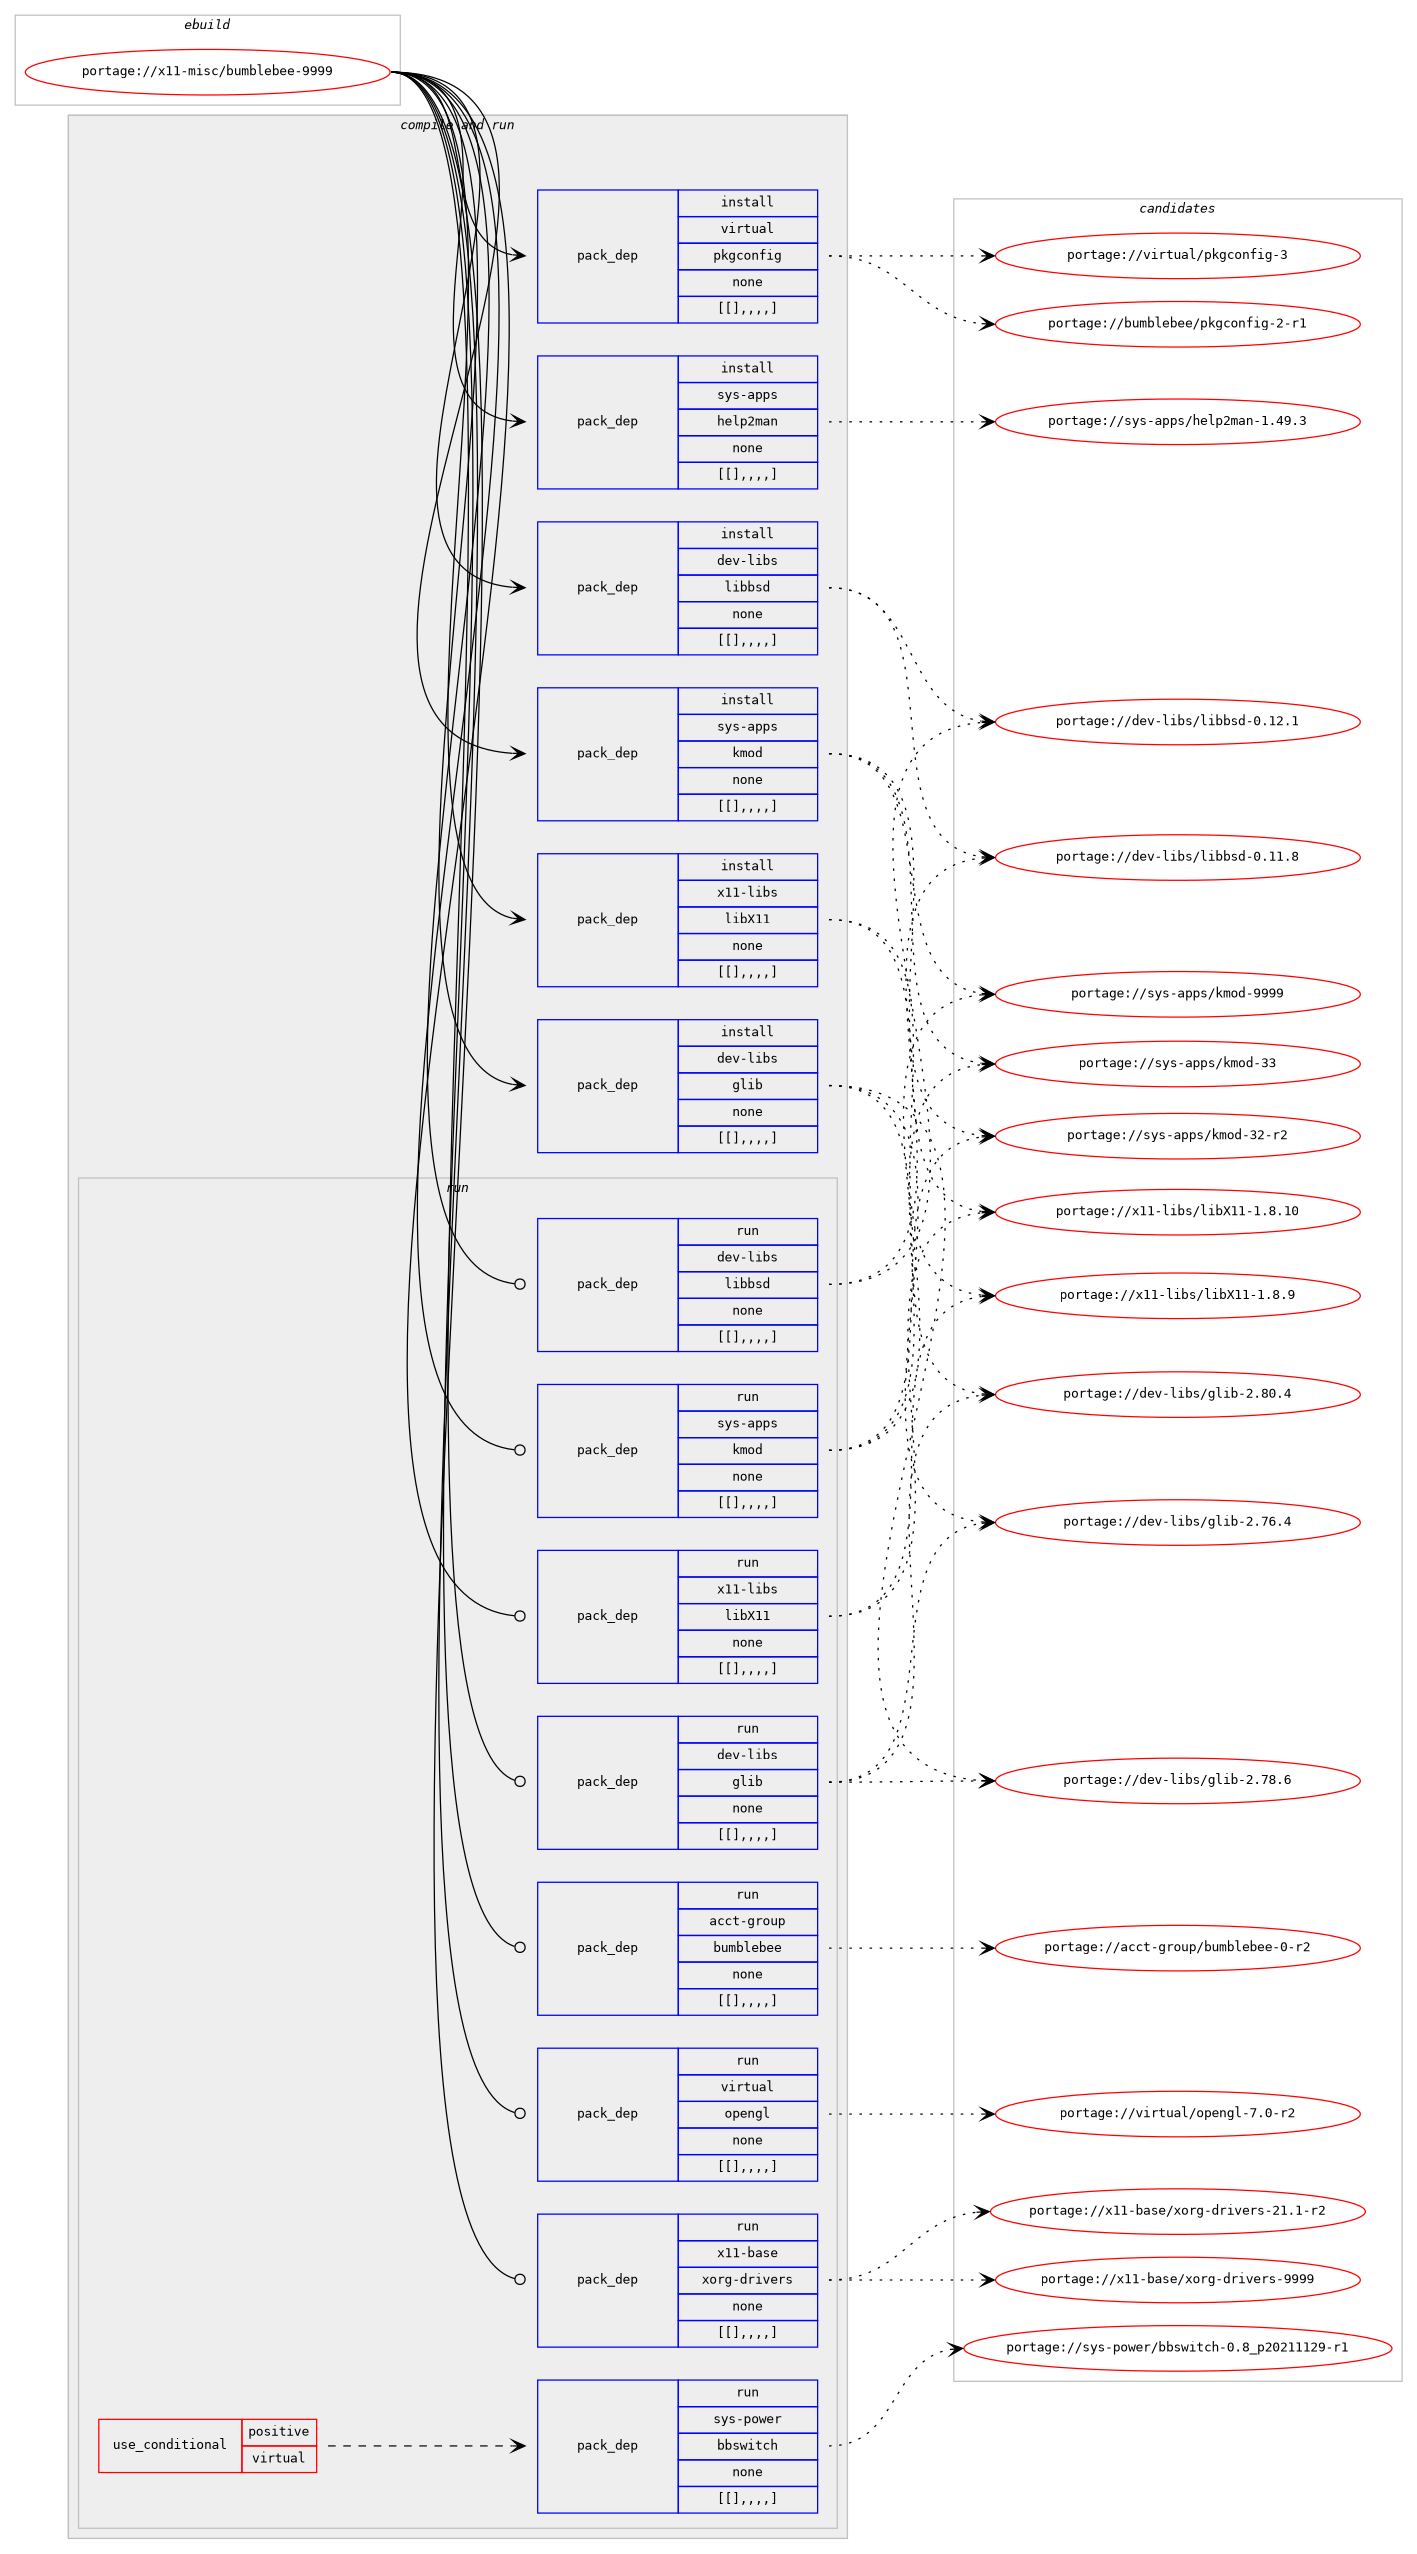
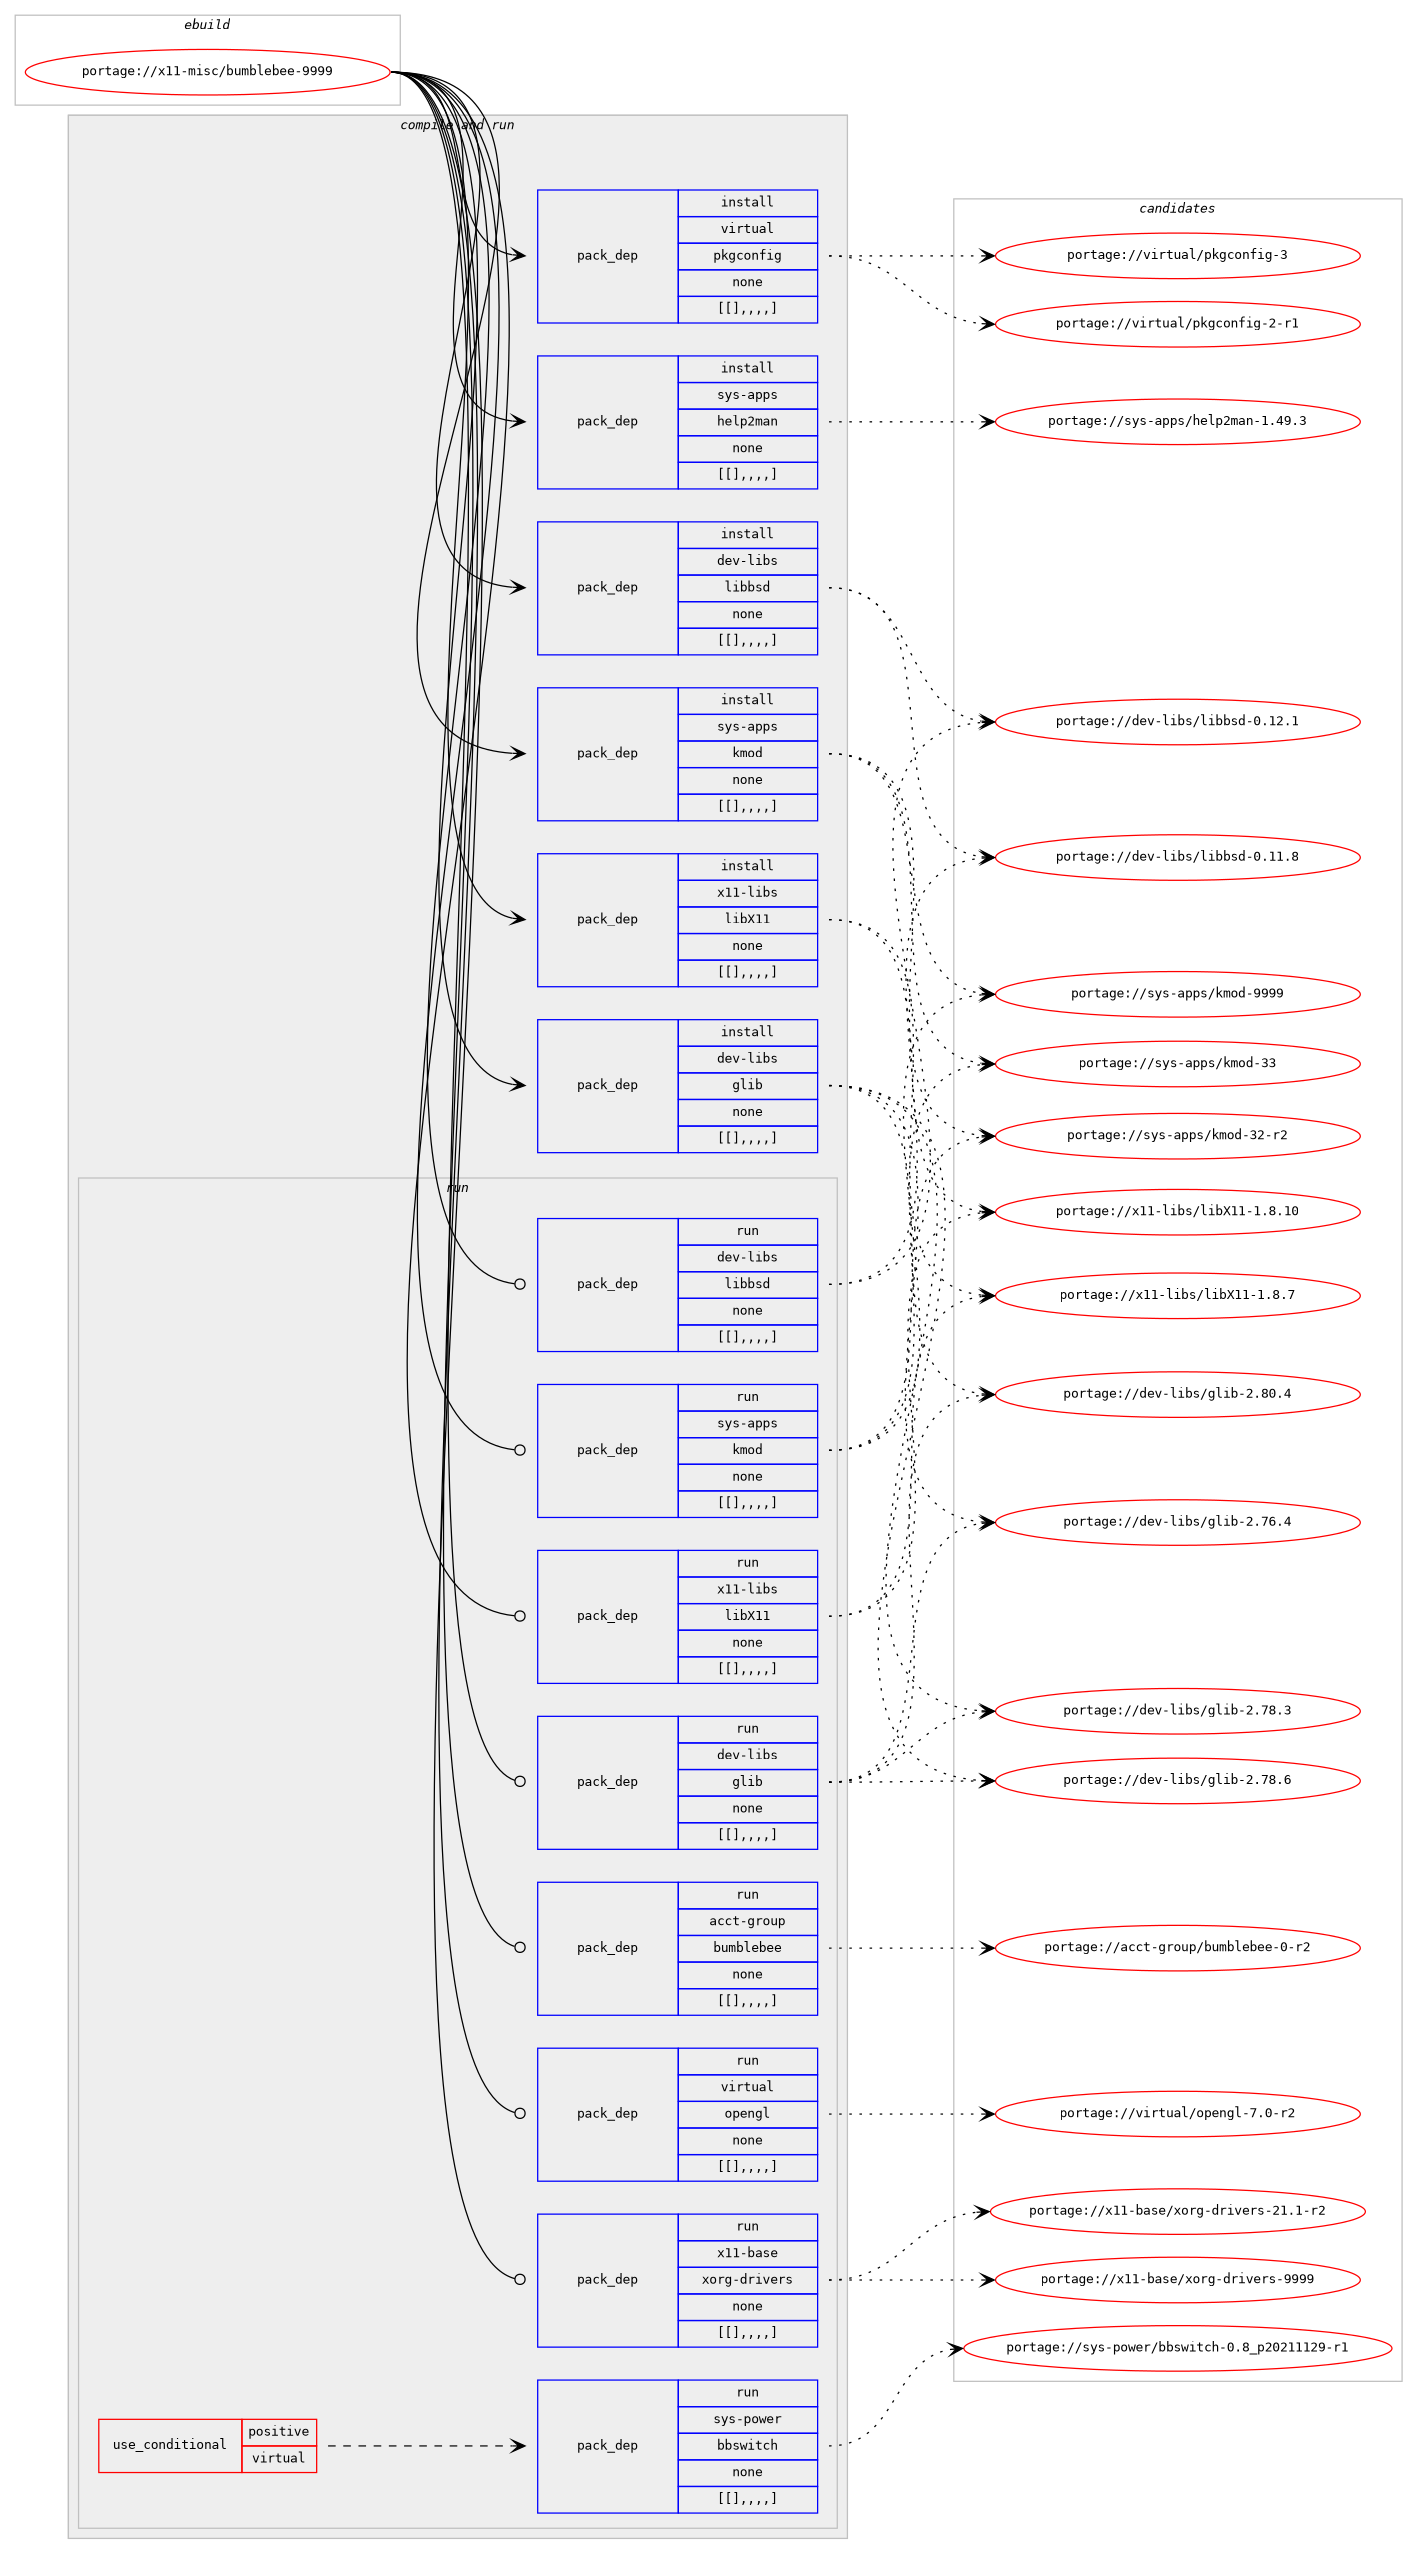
node "portage://bumblebee/pkgconfig-2-r1": label "portage://bumblebee/pkgconfig-2-r1" -> "portage://virtual/pkgconfig-2-r1"
node "portage://x11-libs/libX11-1.8.9": label "portage://x11-libs/libX11-1.8.9" -> "portage://x11-libs/libX11-1.8.7"
node "portage://dev-libs/glib-2.78.3": added
